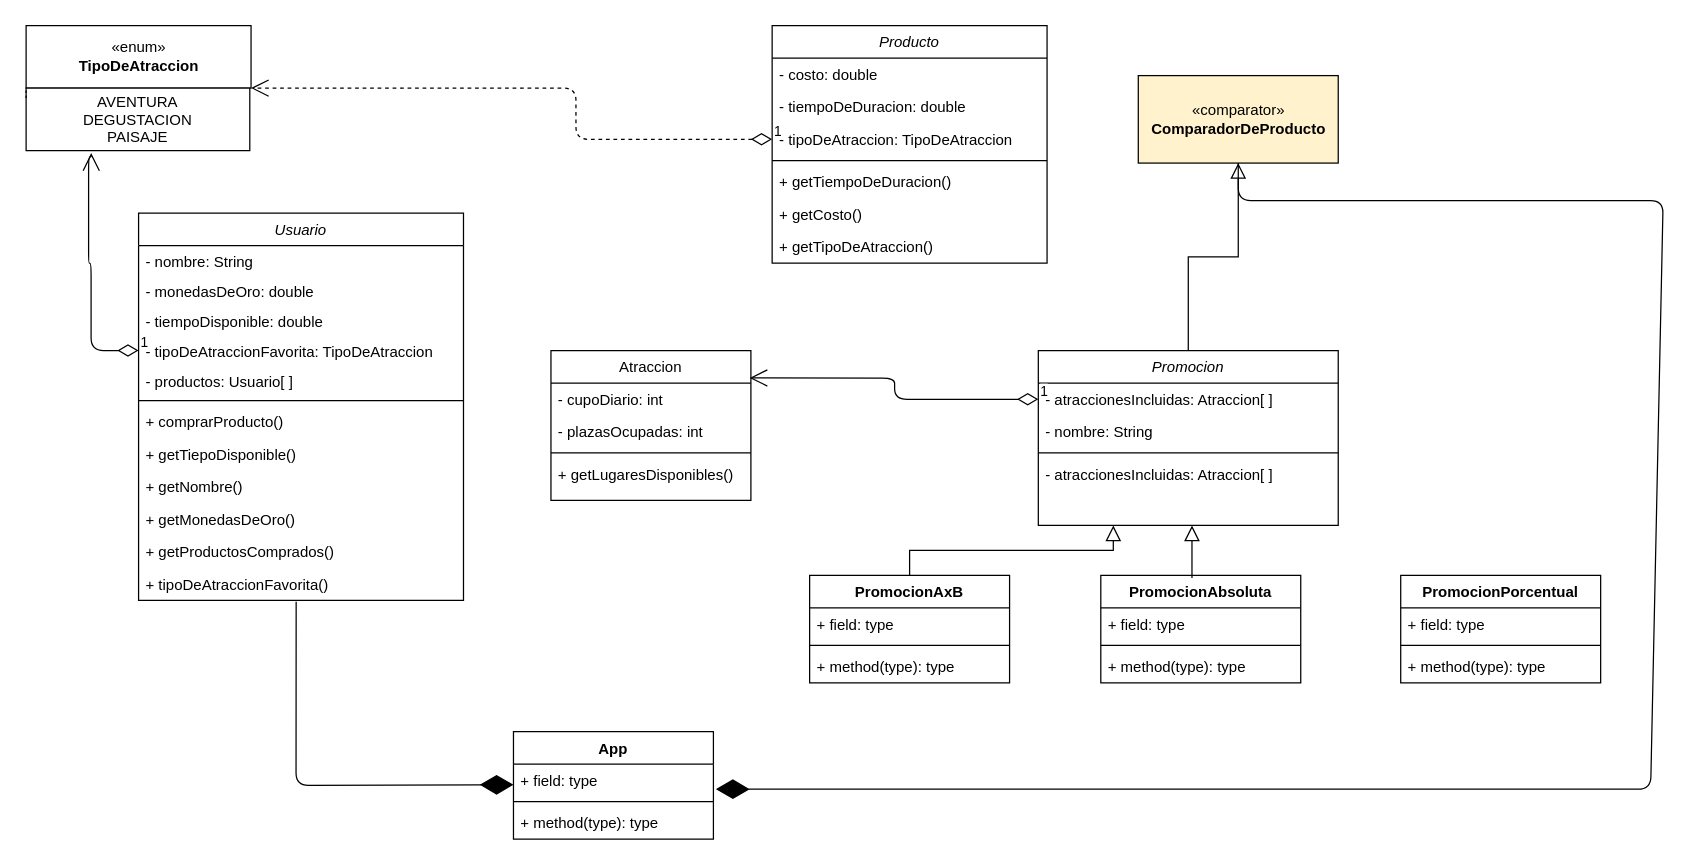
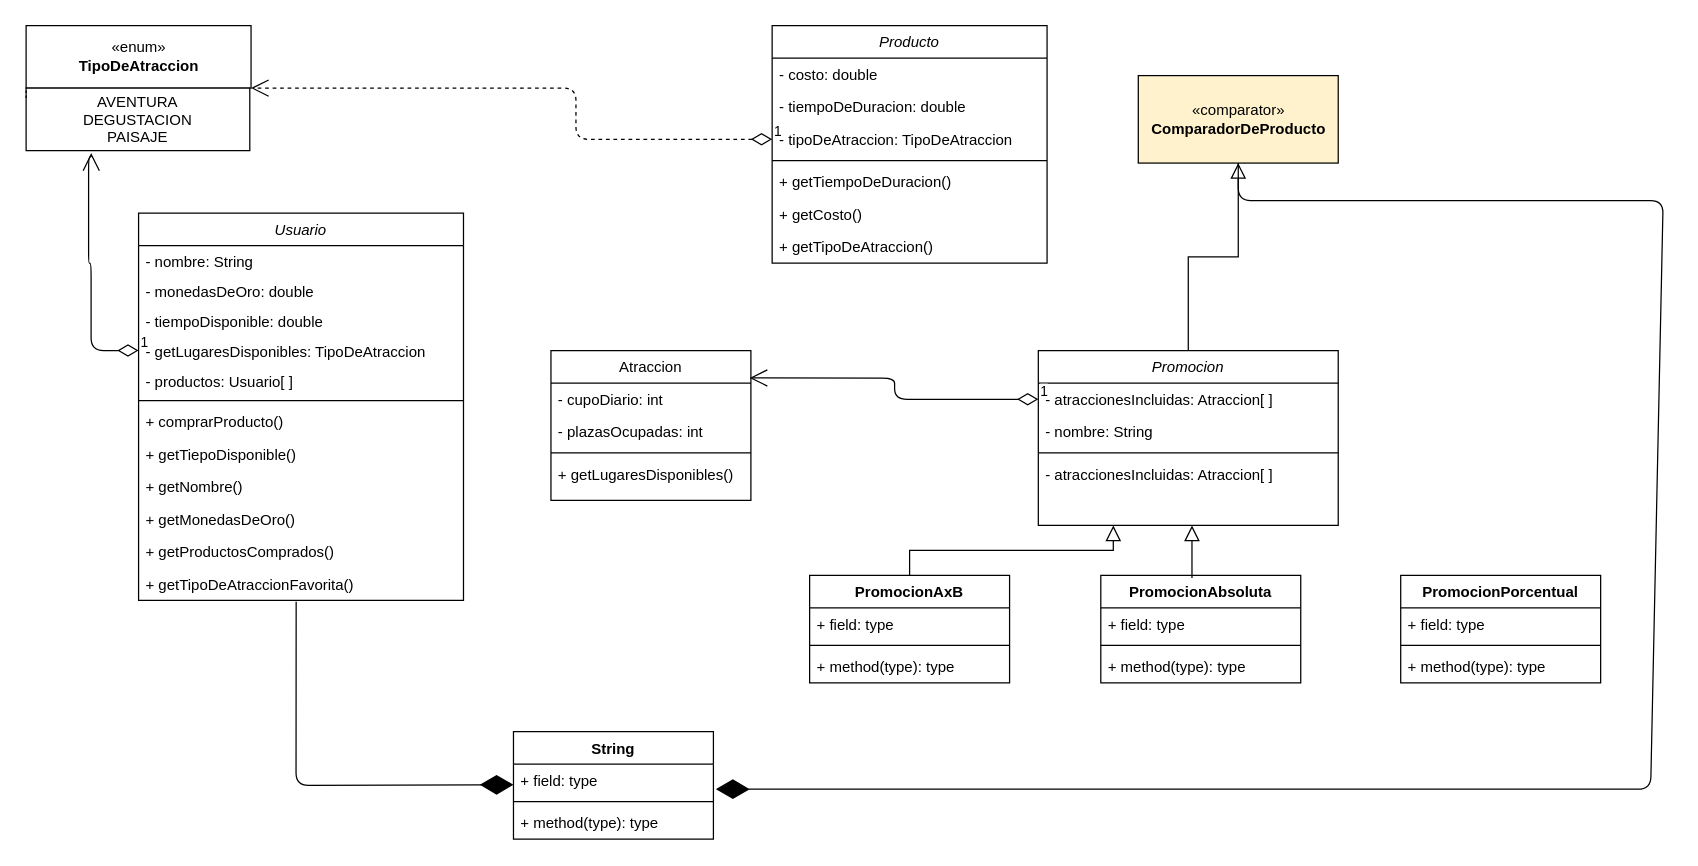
node "- tipoDeAtraccionFavorita: TipoDeAtraccion": label "- tipoDeAtraccionFavorita: TipoDeAtraccion" -> "- getLugaresDisponibles: TipoDeAtraccion"
node "+ tipoDeAtraccionFavorita()": label "+ tipoDeAtraccionFavorita()" -> "+ getTipoDeAtraccionFavorita()"
node "App": label "App" -> "String"
